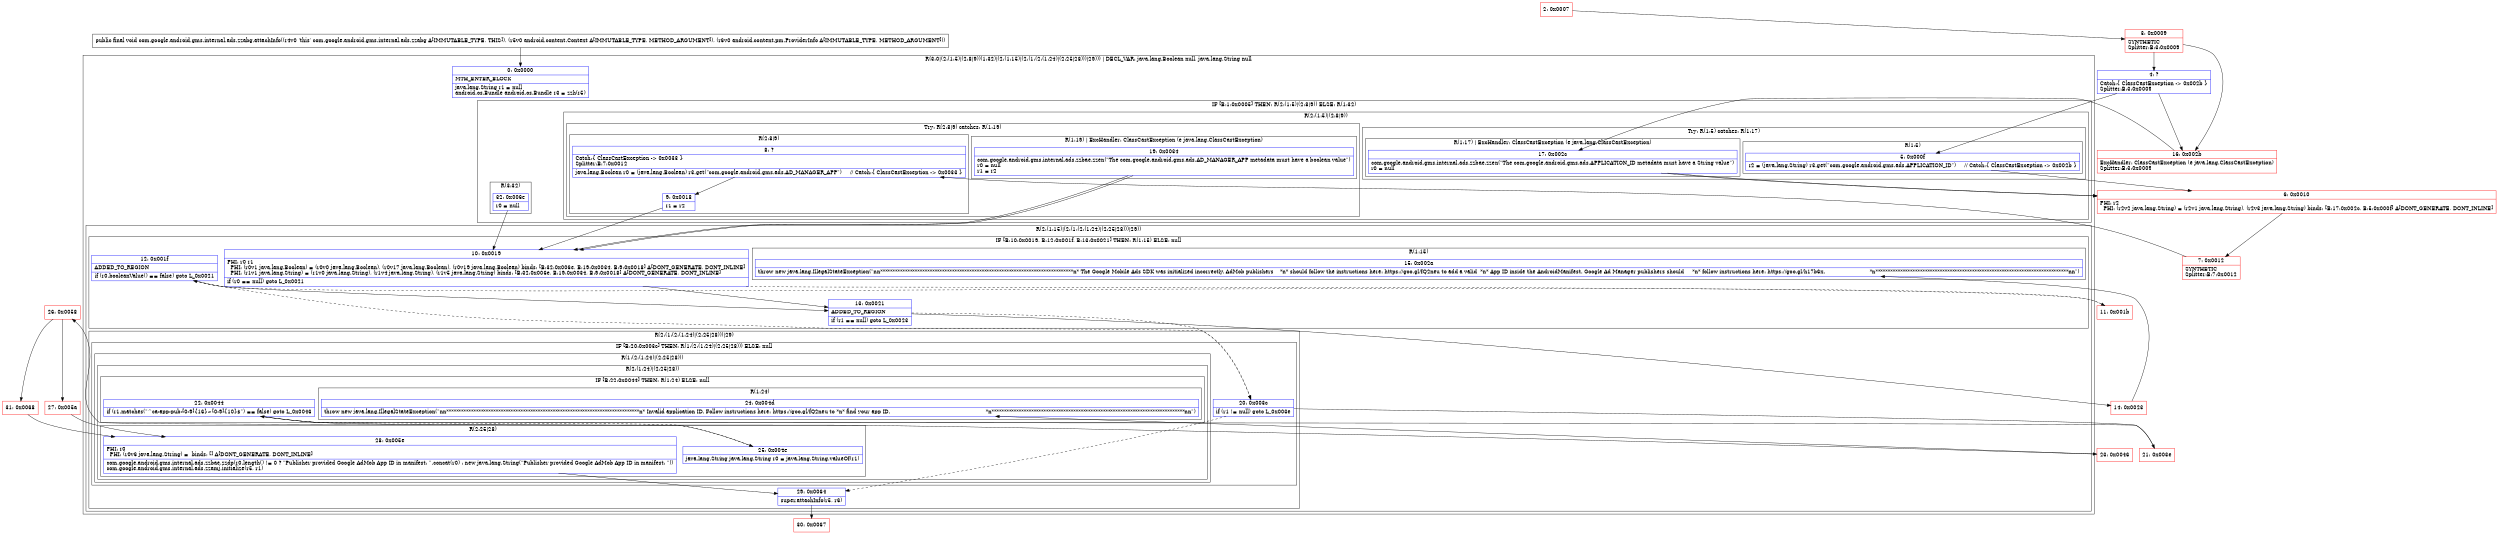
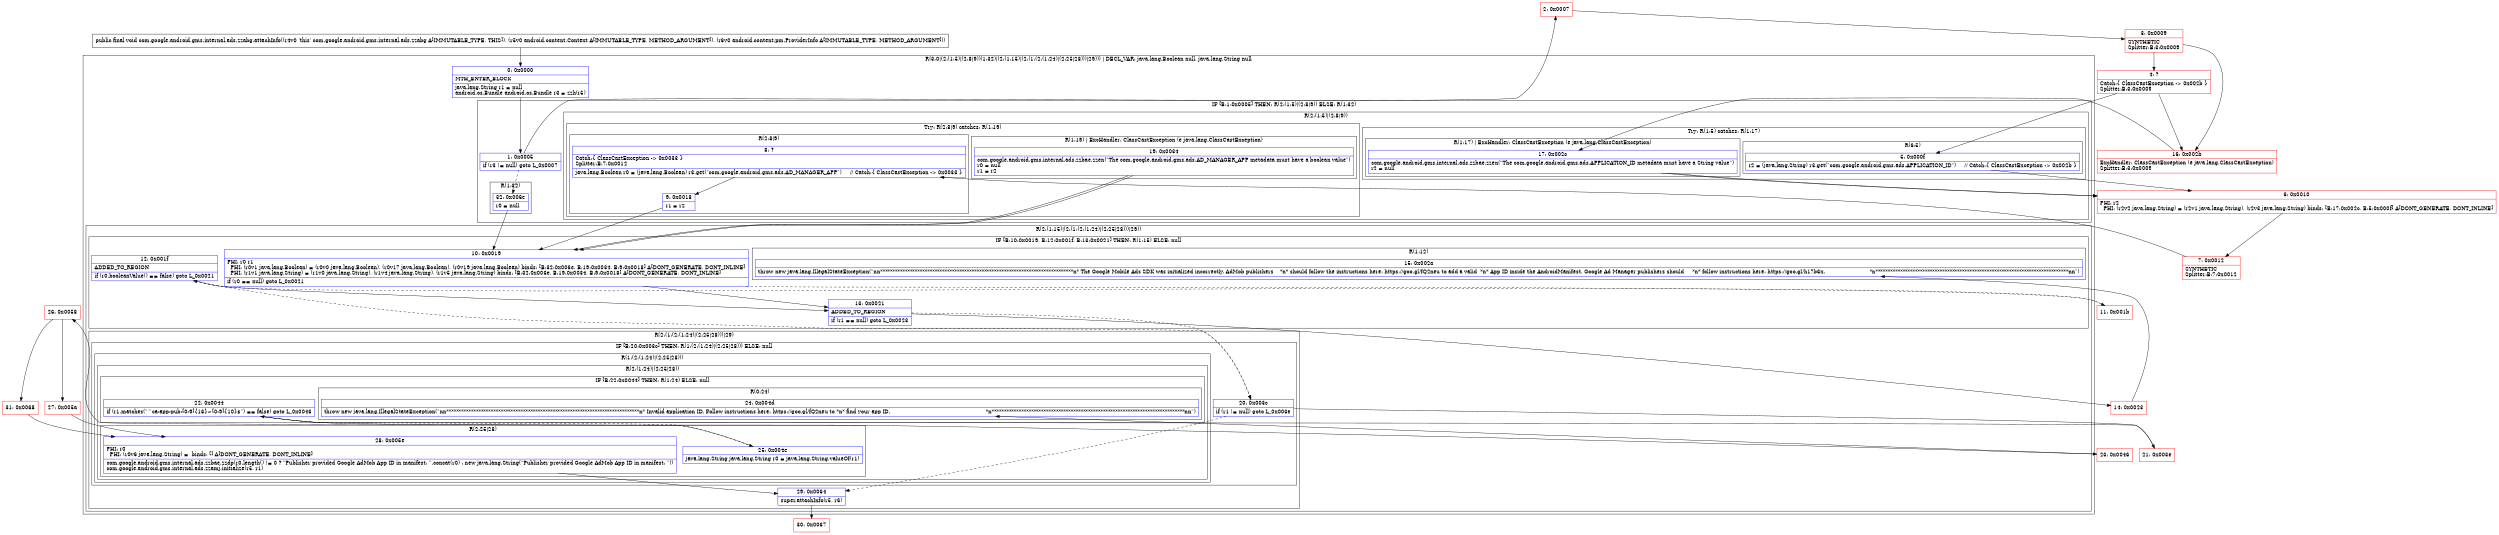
node "4: ?": color blue -> red
cluster "R(1:5)": label "R(1:5)" -> "R(6:5)"
node "1: 0x0005": added
node "17: 0x002c": text "r0 = null" -> "r2 = null"
cluster "R(3:32)": label "R(3:32)" -> "R(1:32)"
cluster "R(1:15)": label "R(1:15)" -> "R(1:12)"
cluster "R(1:24)": label "R(1:24)" -> "R(0:24)"
